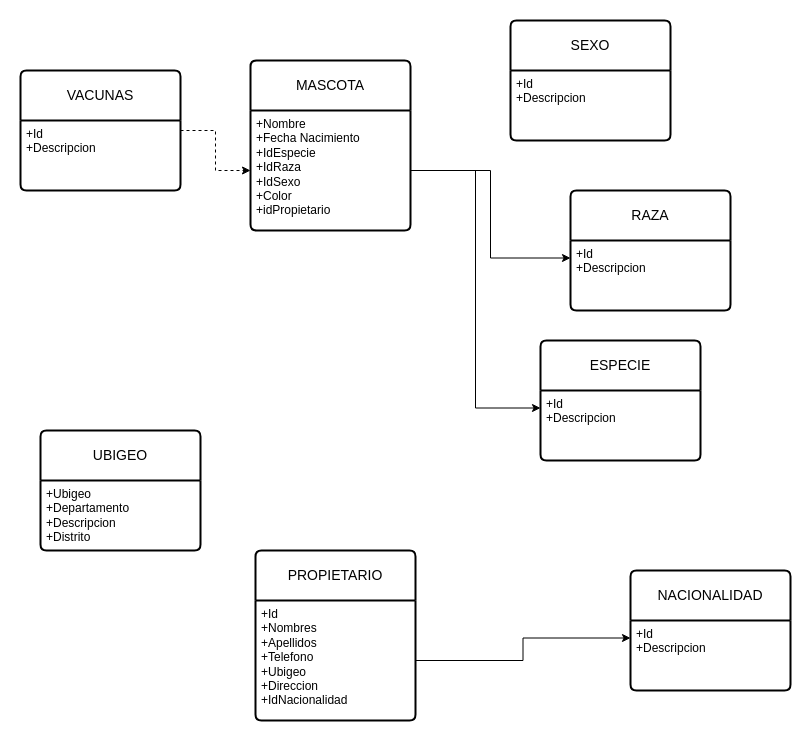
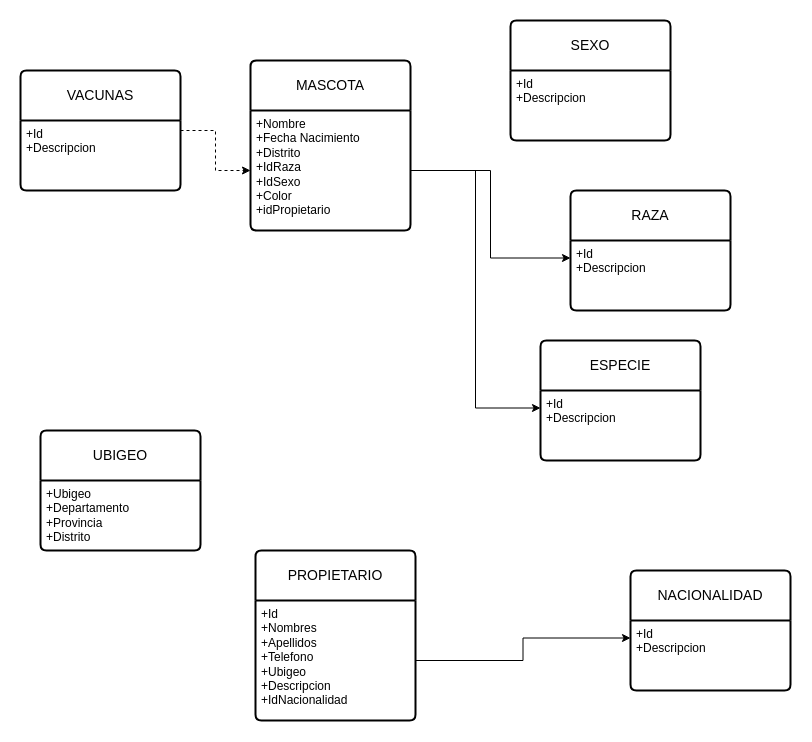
node "+Nombre +Fecha Nacimiento +IdEspecie +IdRaza +IdSexo +Color +idPropietario": label "+Nombre +Fecha Nacimiento +IdEspecie +IdRaza +IdSexo +Color +idPropietario" -> "+Nombre +Fecha Nacimiento +Distrito +IdRaza +IdSexo +Color +idPropietario"
node "+Ubigeo +Departamento +Descripcion +Distrito": label "+Ubigeo +Departamento +Descripcion +Distrito" -> "+Ubigeo +Departamento +Provincia +Distrito"
node "+Id +Nombres +Apellidos +Telefono +Ubigeo +Direccion +IdNacionalidad": label "+Id +Nombres +Apellidos +Telefono +Ubigeo +Direccion +IdNacionalidad" -> "+Id +Nombres +Apellidos +Telefono +Ubigeo +Descripcion +IdNacionalidad"
